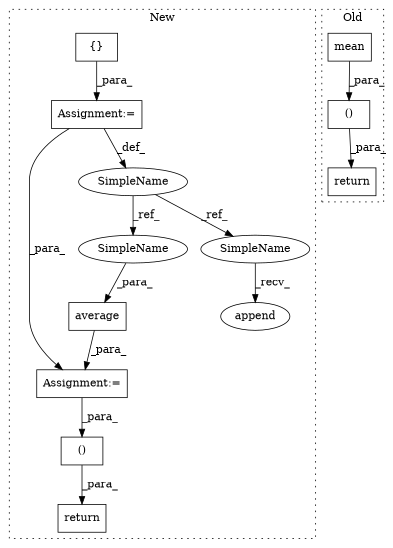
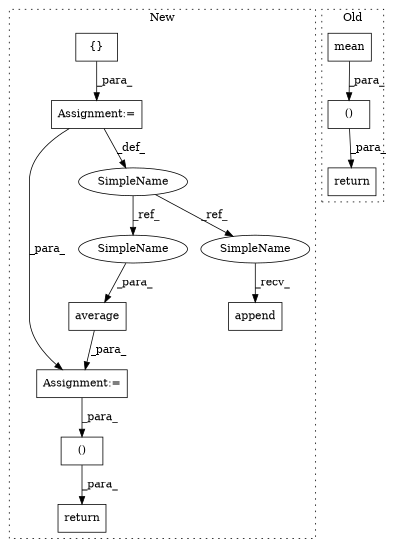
node "append": shape ellipse -> box
